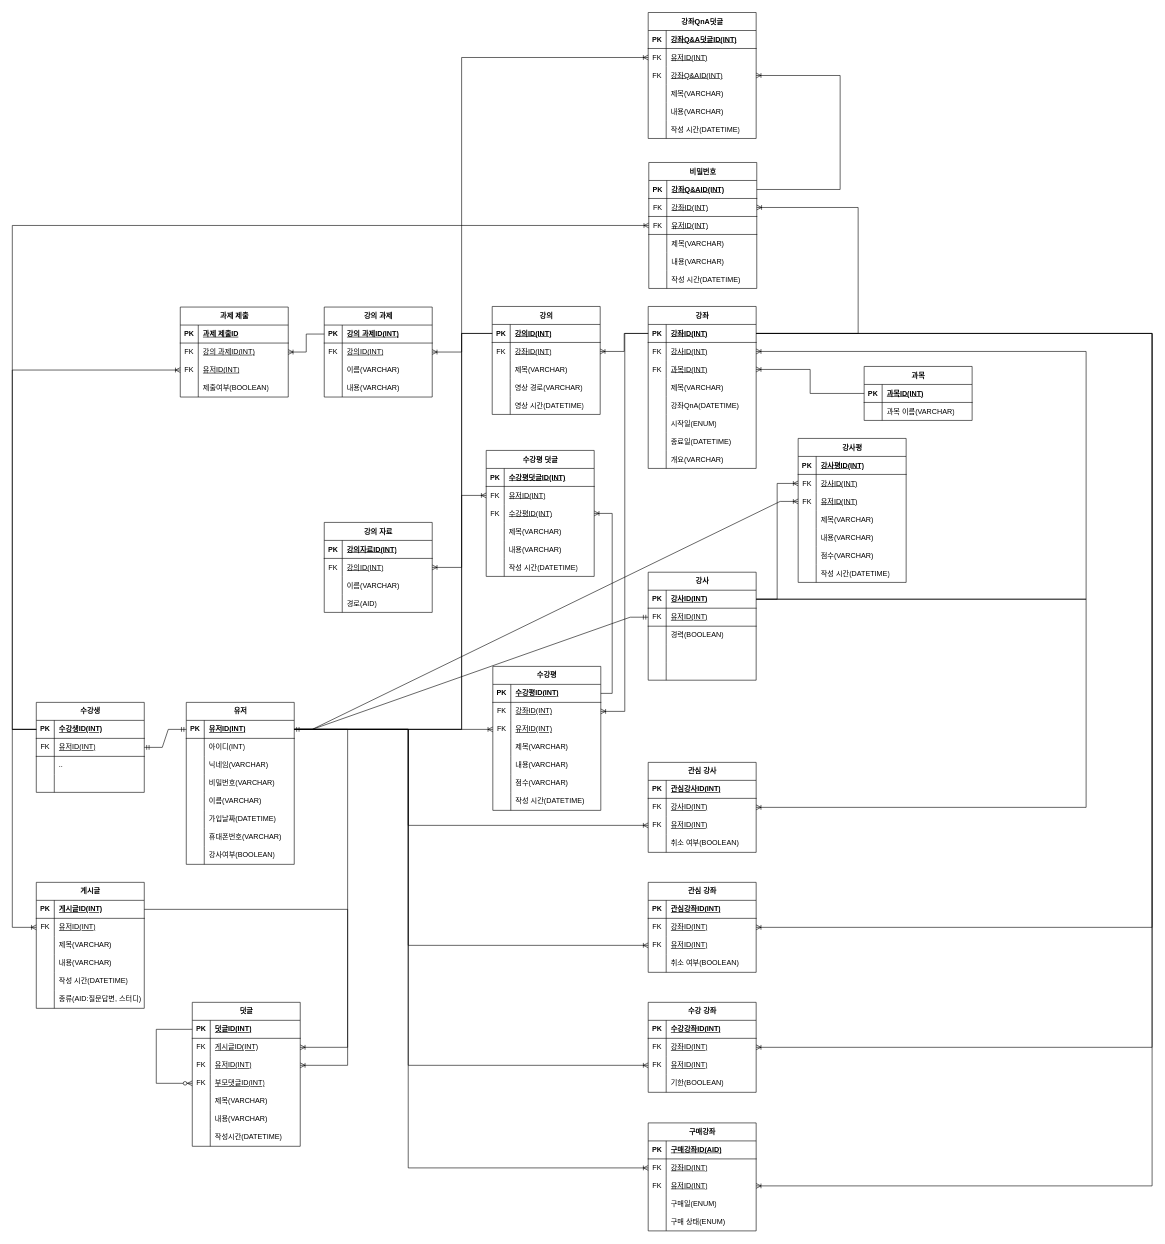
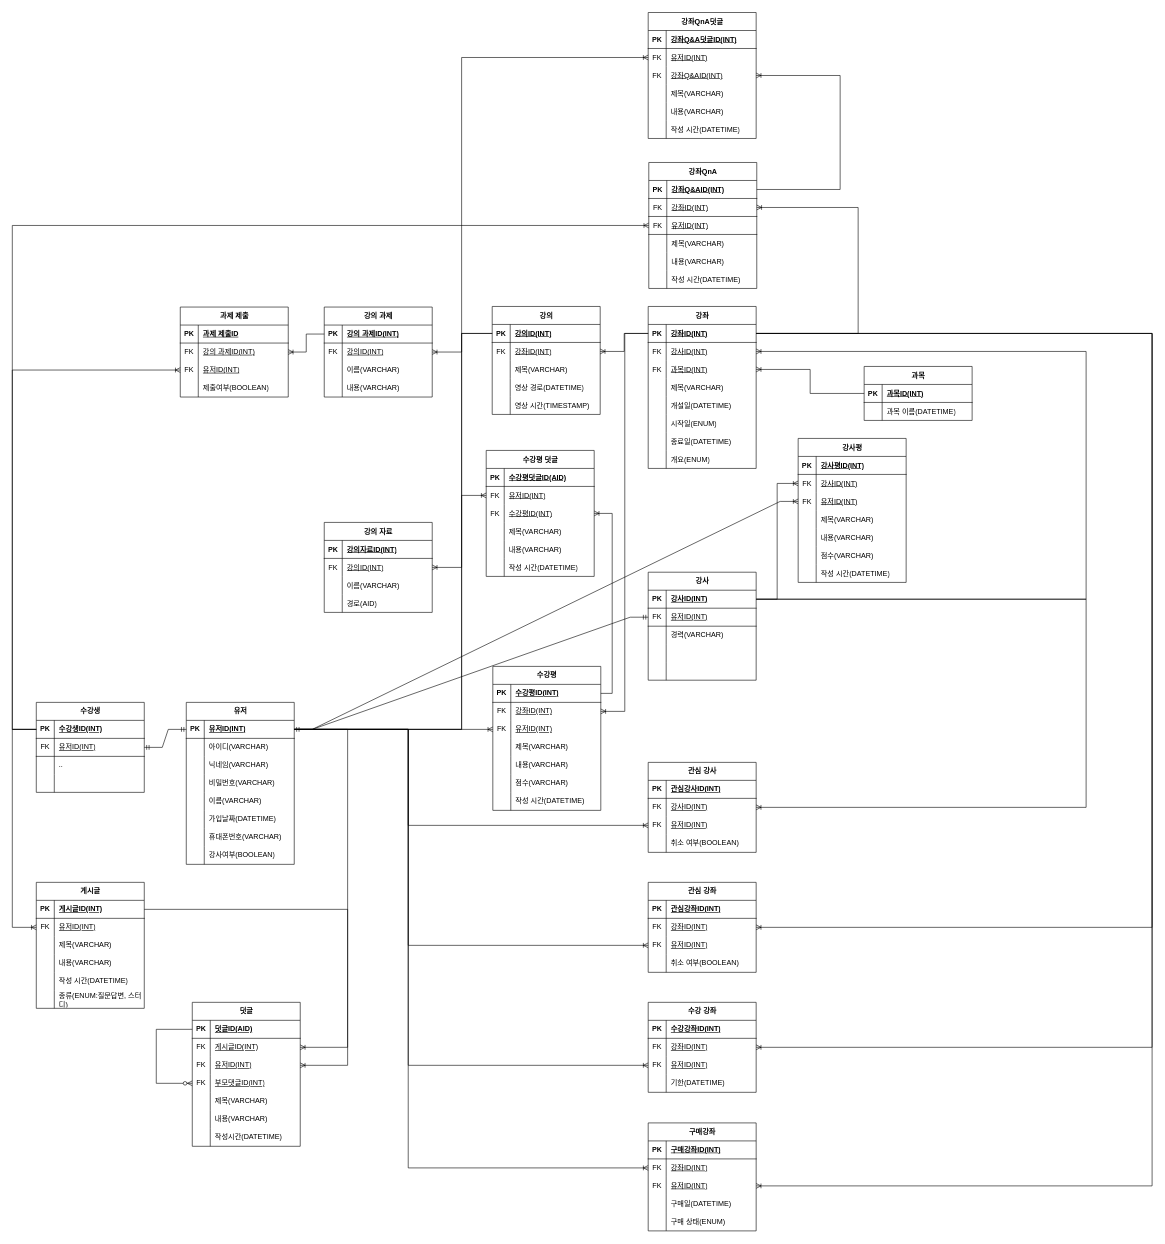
node "비밀번호": label "비밀번호" -> "강좌QnA"
node "영상 경로(VARCHAR)": label "영상 경로(VARCHAR)" -> "영상 경로(DATETIME)"
node "영상 시간(DATETIME)": label "영상 시간(DATETIME)" -> "영상 시간(TIMESTAMP)"
node "강좌QnA(DATETIME)": label "강좌QnA(DATETIME)" -> "개설일(DATETIME)"
node "과목 이름(VARCHAR)": label "과목 이름(VARCHAR)" -> "과목 이름(DATETIME)"
node "개요(VARCHAR)": label "개요(VARCHAR)" -> "개요(ENUM)"
node "수강평덧글ID(INT)": label "수강평덧글ID(INT)" -> "수강평덧글ID(AID)"
node "경력(BOOLEAN)": label "경력(BOOLEAN)" -> "경력(VARCHAR)"
node "아이디(INT)": label "아이디(INT)" -> "아이디(VARCHAR)"
node "종류(AID:질문답변, 스터디)": label "종류(AID:질문답변, 스터디)" -> "종류(ENUM:질문답변, 스터디)"
node "덧글ID(INT)": label "덧글ID(INT)" -> "덧글ID(AID)"
node "기한(BOOLEAN)": label "기한(BOOLEAN)" -> "기한(DATETIME)"
node "구매강좌ID(AID)": label "구매강좌ID(AID)" -> "구매강좌ID(INT)"
node "구매일(ENUM)": label "구매일(ENUM)" -> "구매일(DATETIME)"
